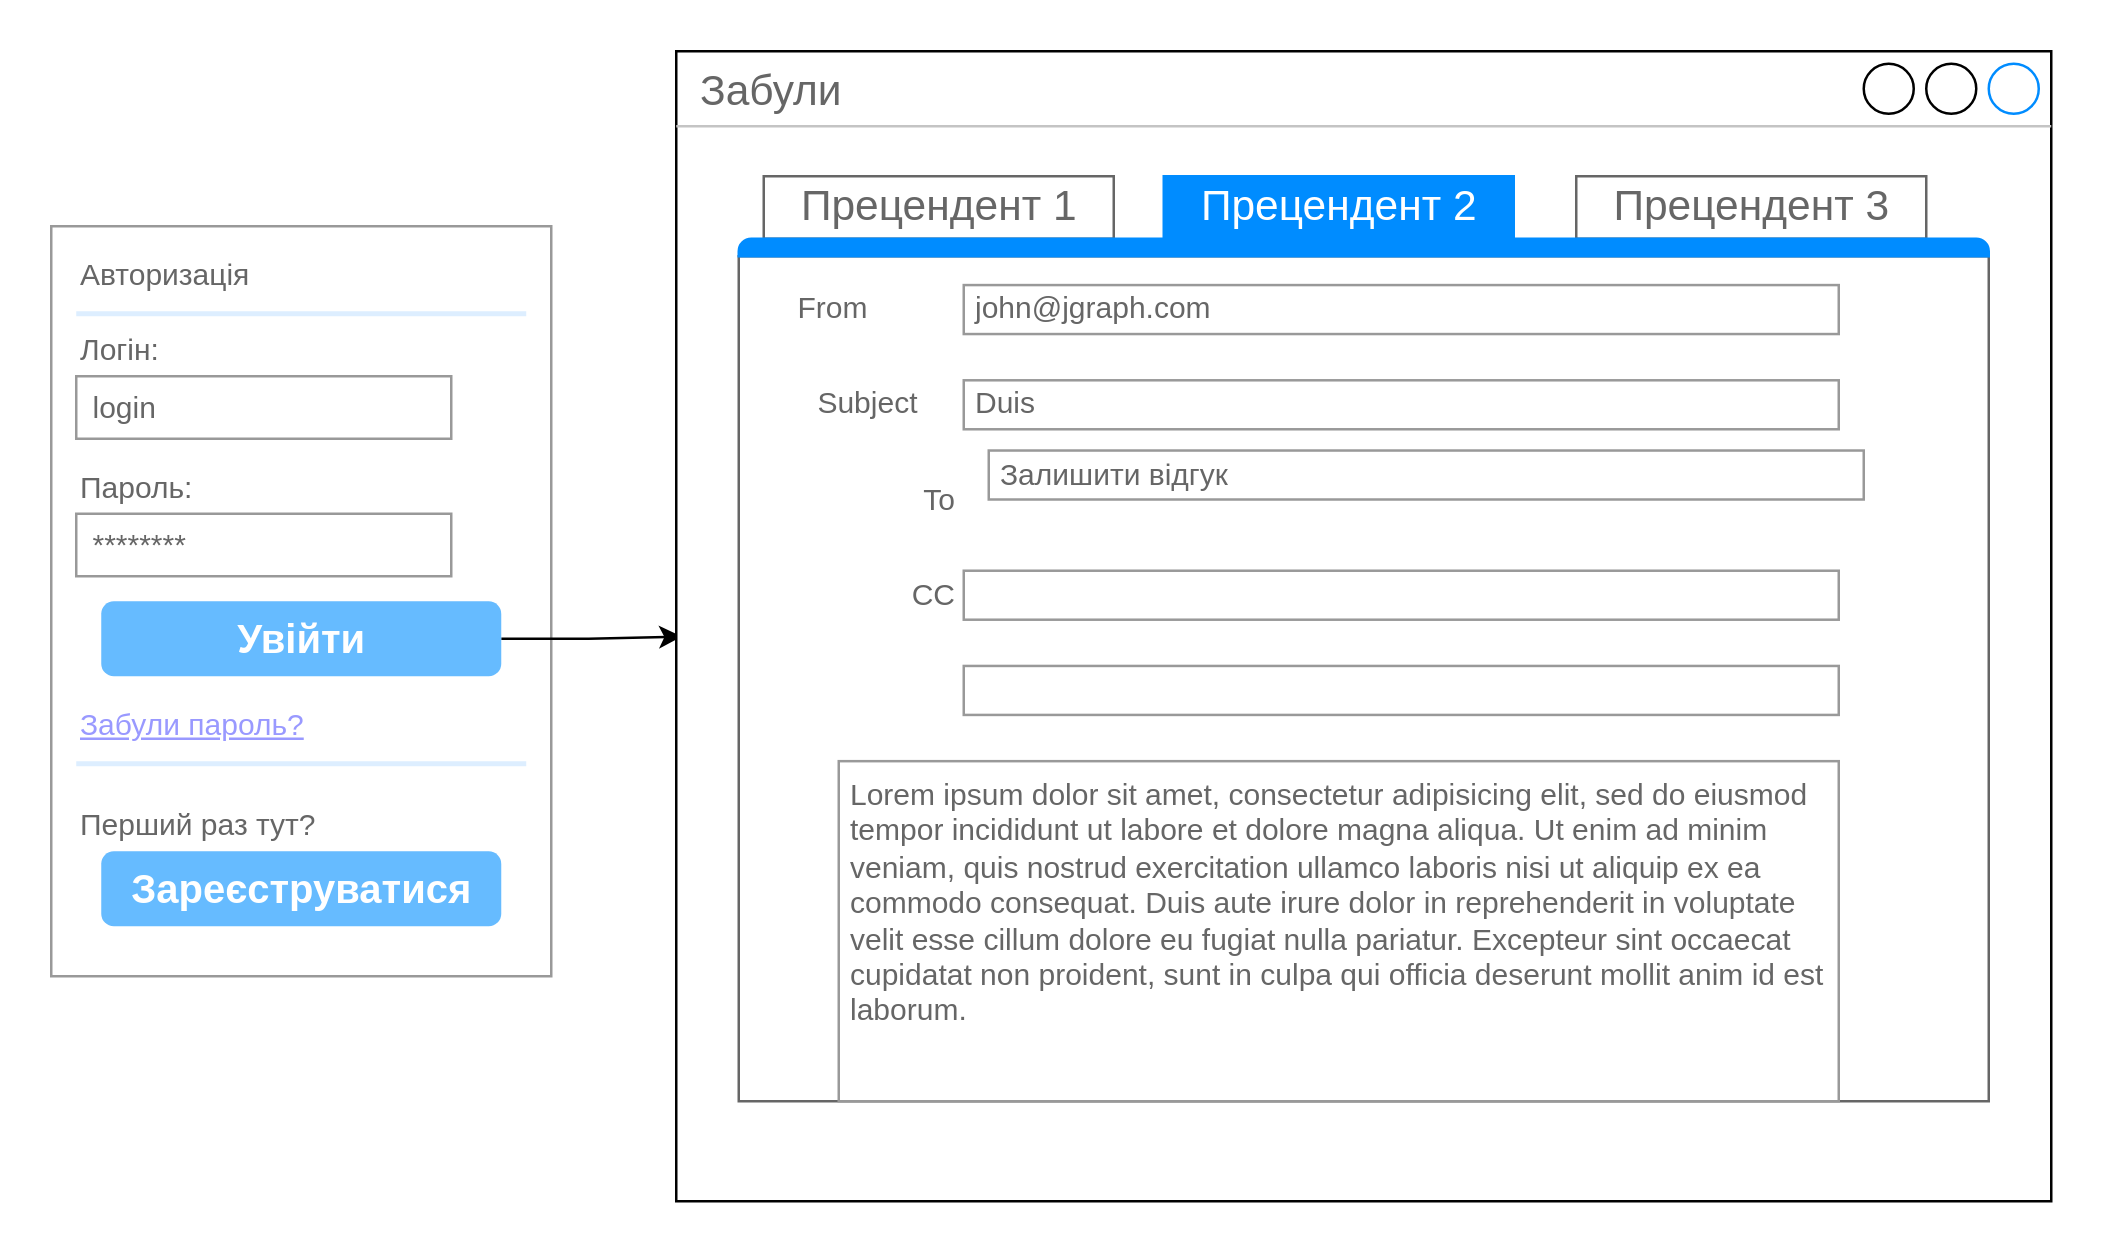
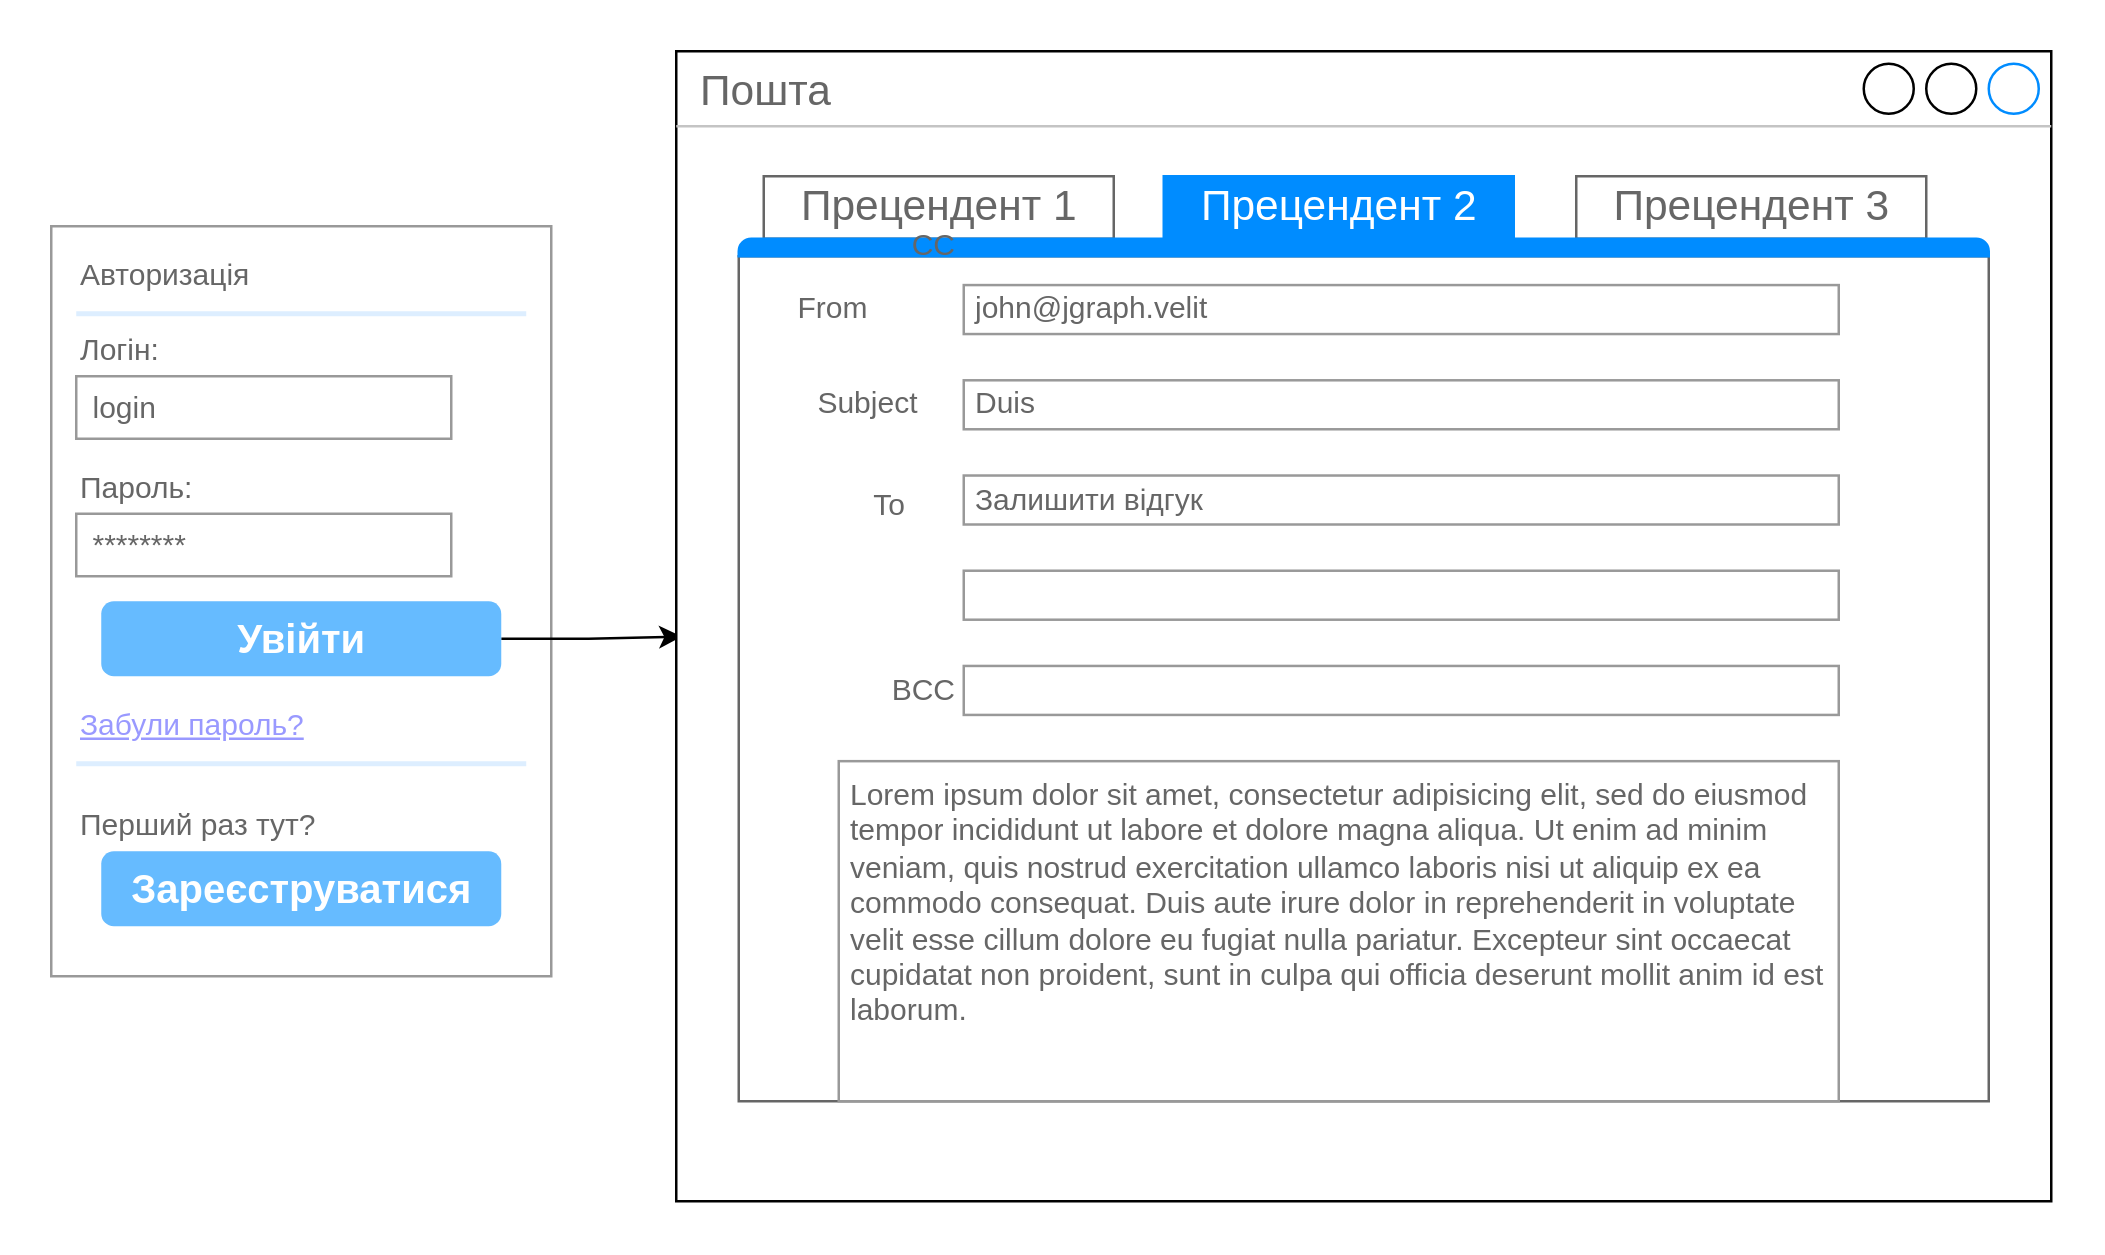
node "Забули": label "Забули" -> "Пошта"
node "john@jgraph.com": label "john@jgraph.com" -> "john@jgraph.velit"
node "Залишити відгук": moved (1426, 475) -> (1401, 500)
node "To": size 125x49 -> 75x63
node "CC": moved (901, 595) -> (901, 245)
node "BCC": added
